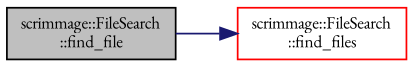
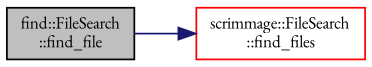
node "scrimmage::FileSearch ::find_file": label "scrimmage::FileSearch ::find_file" -> "find::FileSearch ::find_file"
